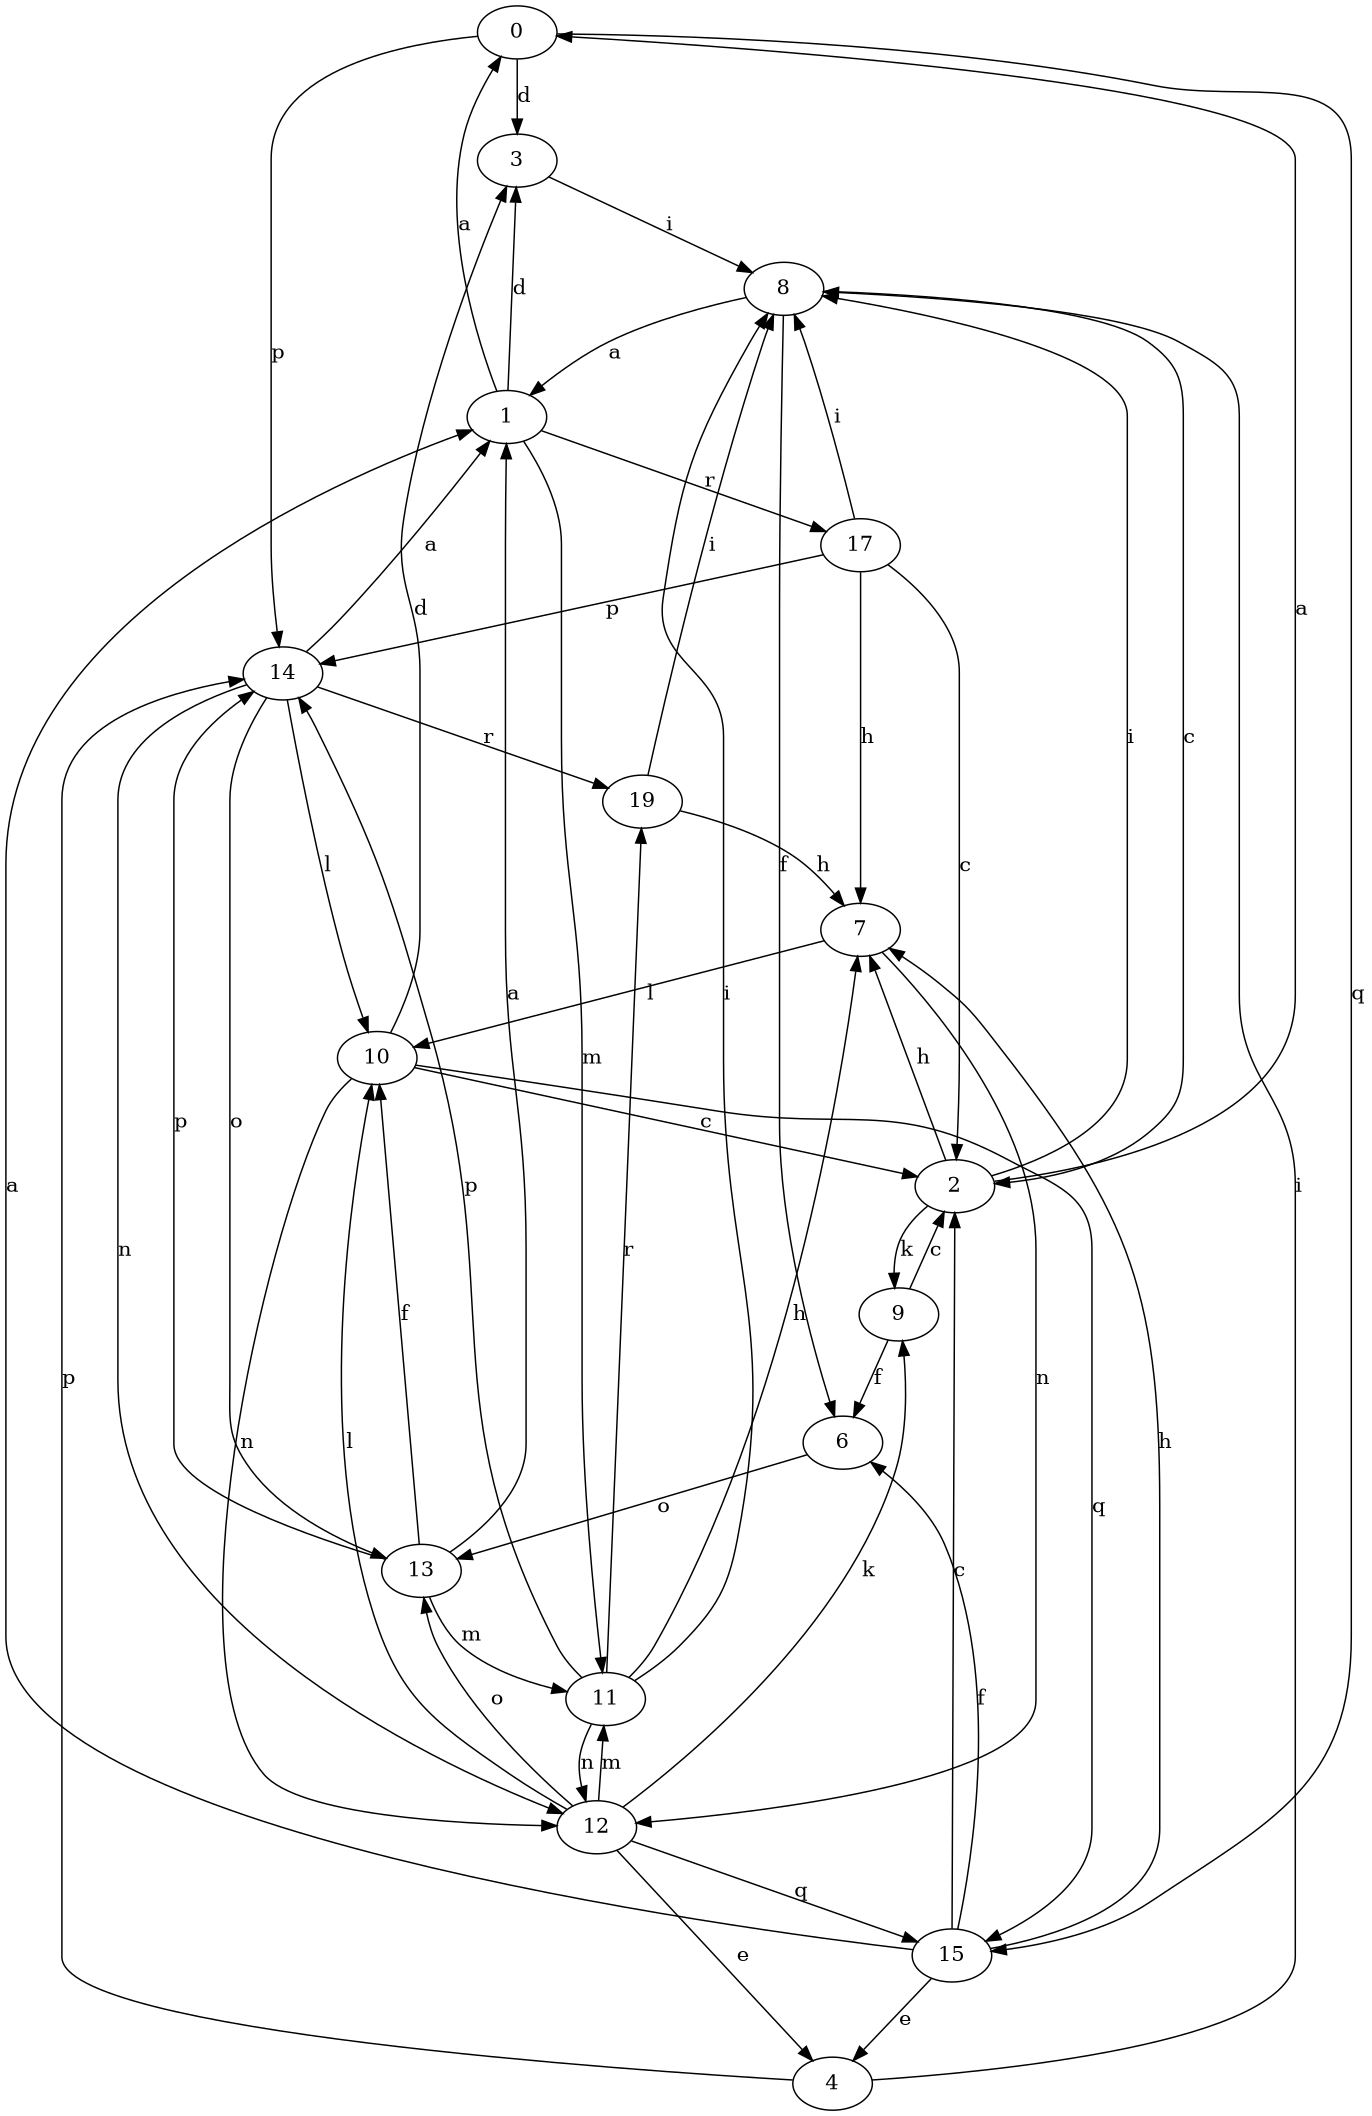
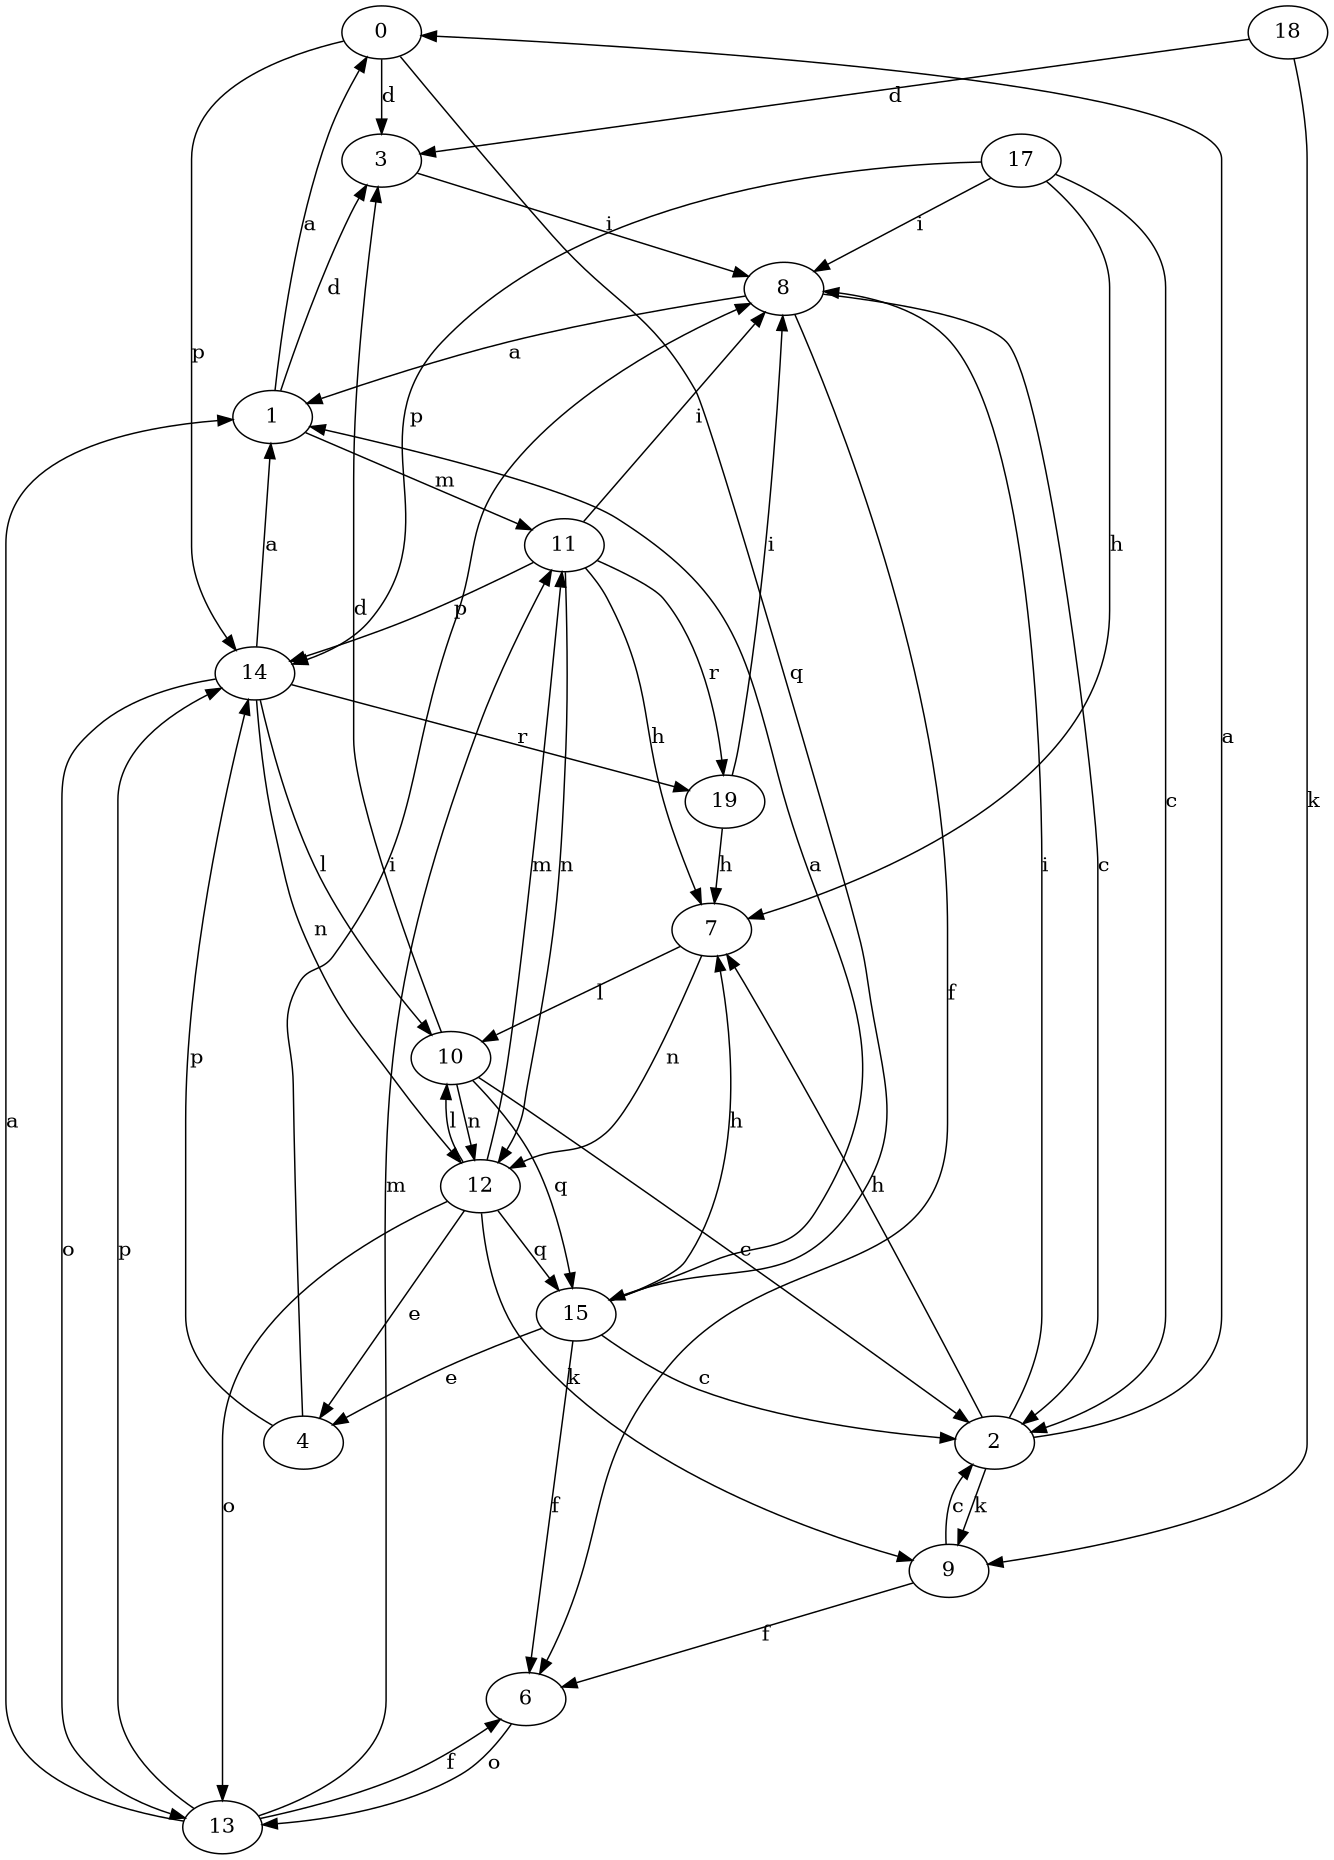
node "18": added
edge "1" -> "17": removed, label "r"
edge "13" -> "10": now "13" -> "6"
